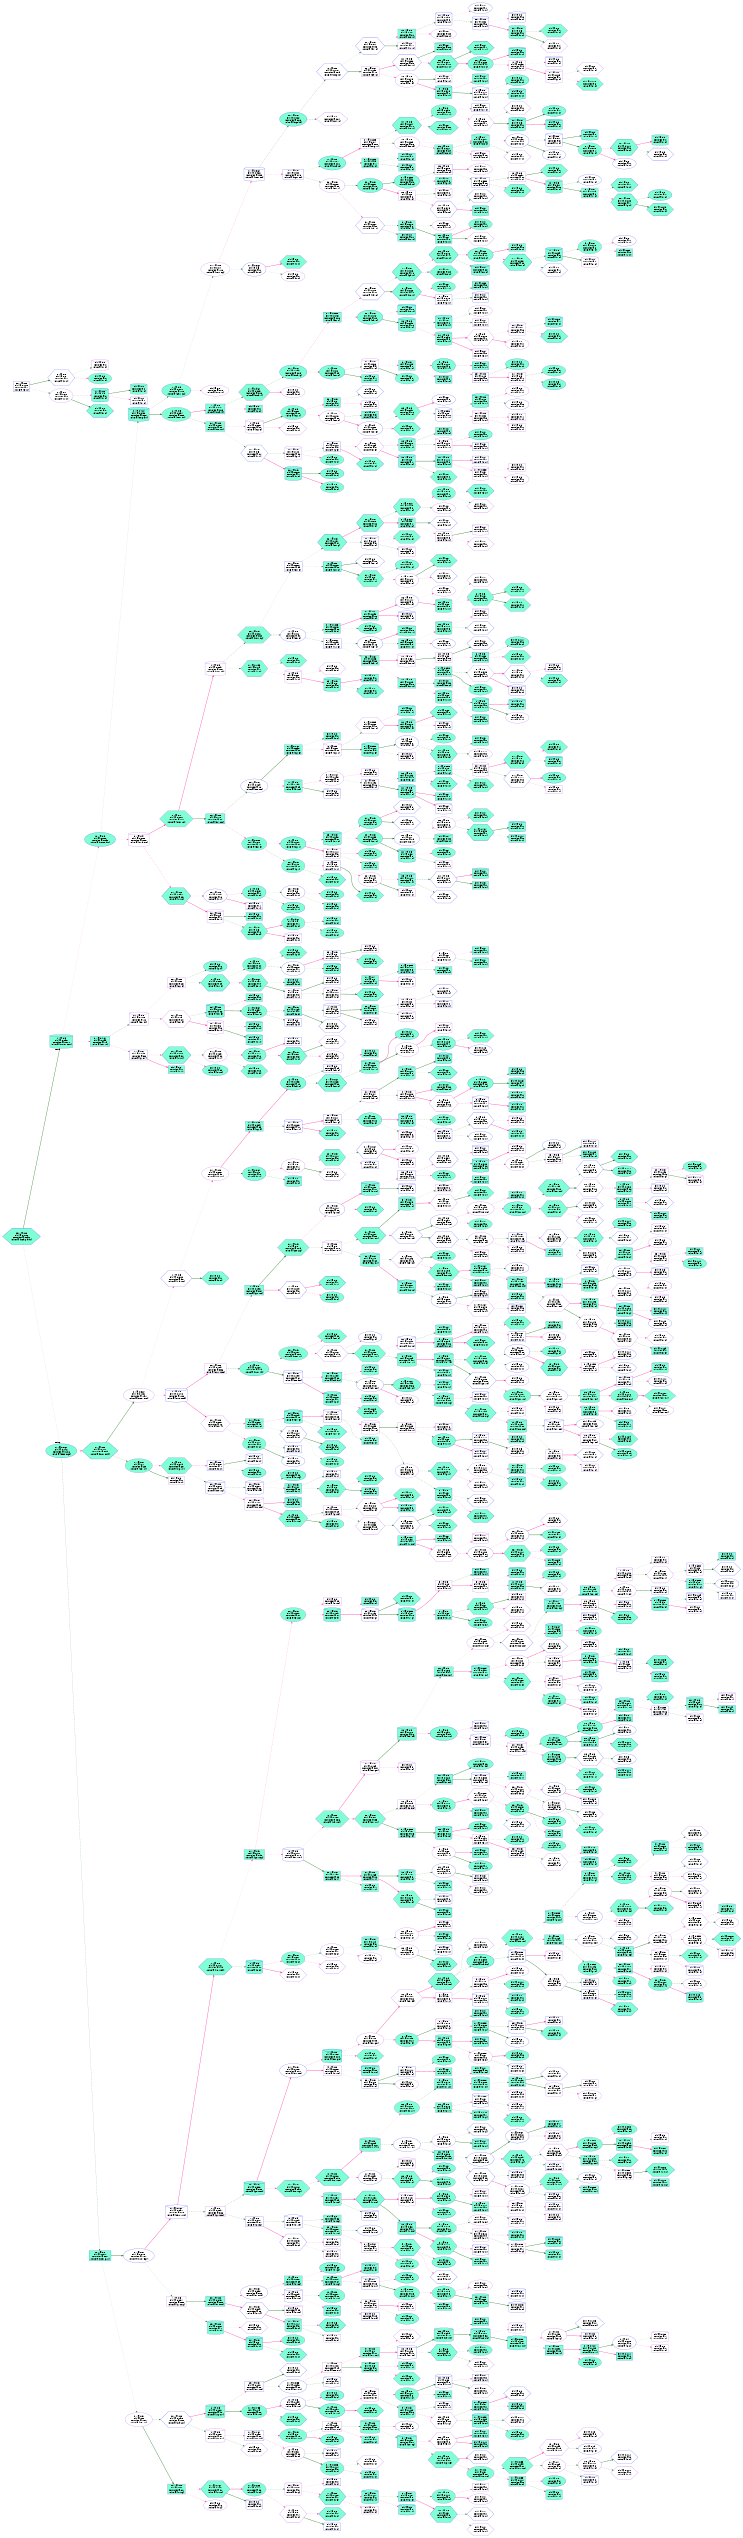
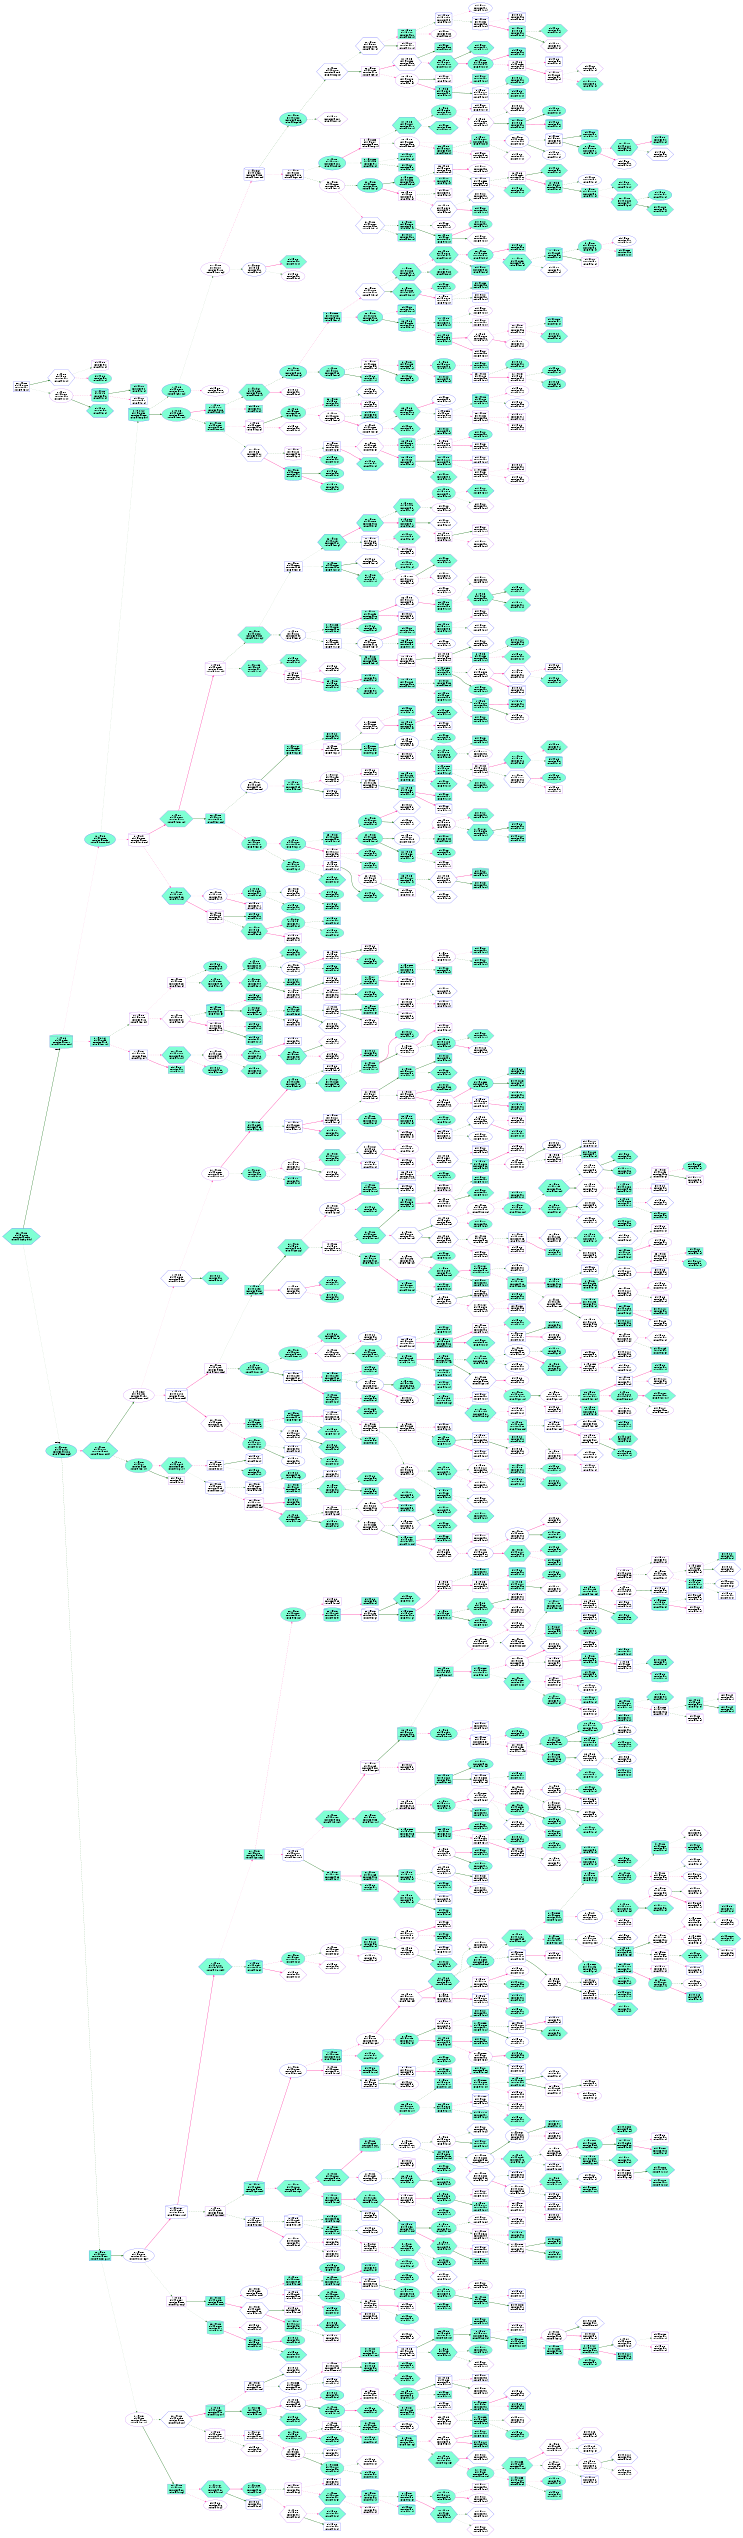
edge "0 <= 0.367 gini = 0.388 samples = 19 value = [5, 14]" -> "0 <= 0.467 gini = 0.36 samples = 17 value = [4, 13]": added
